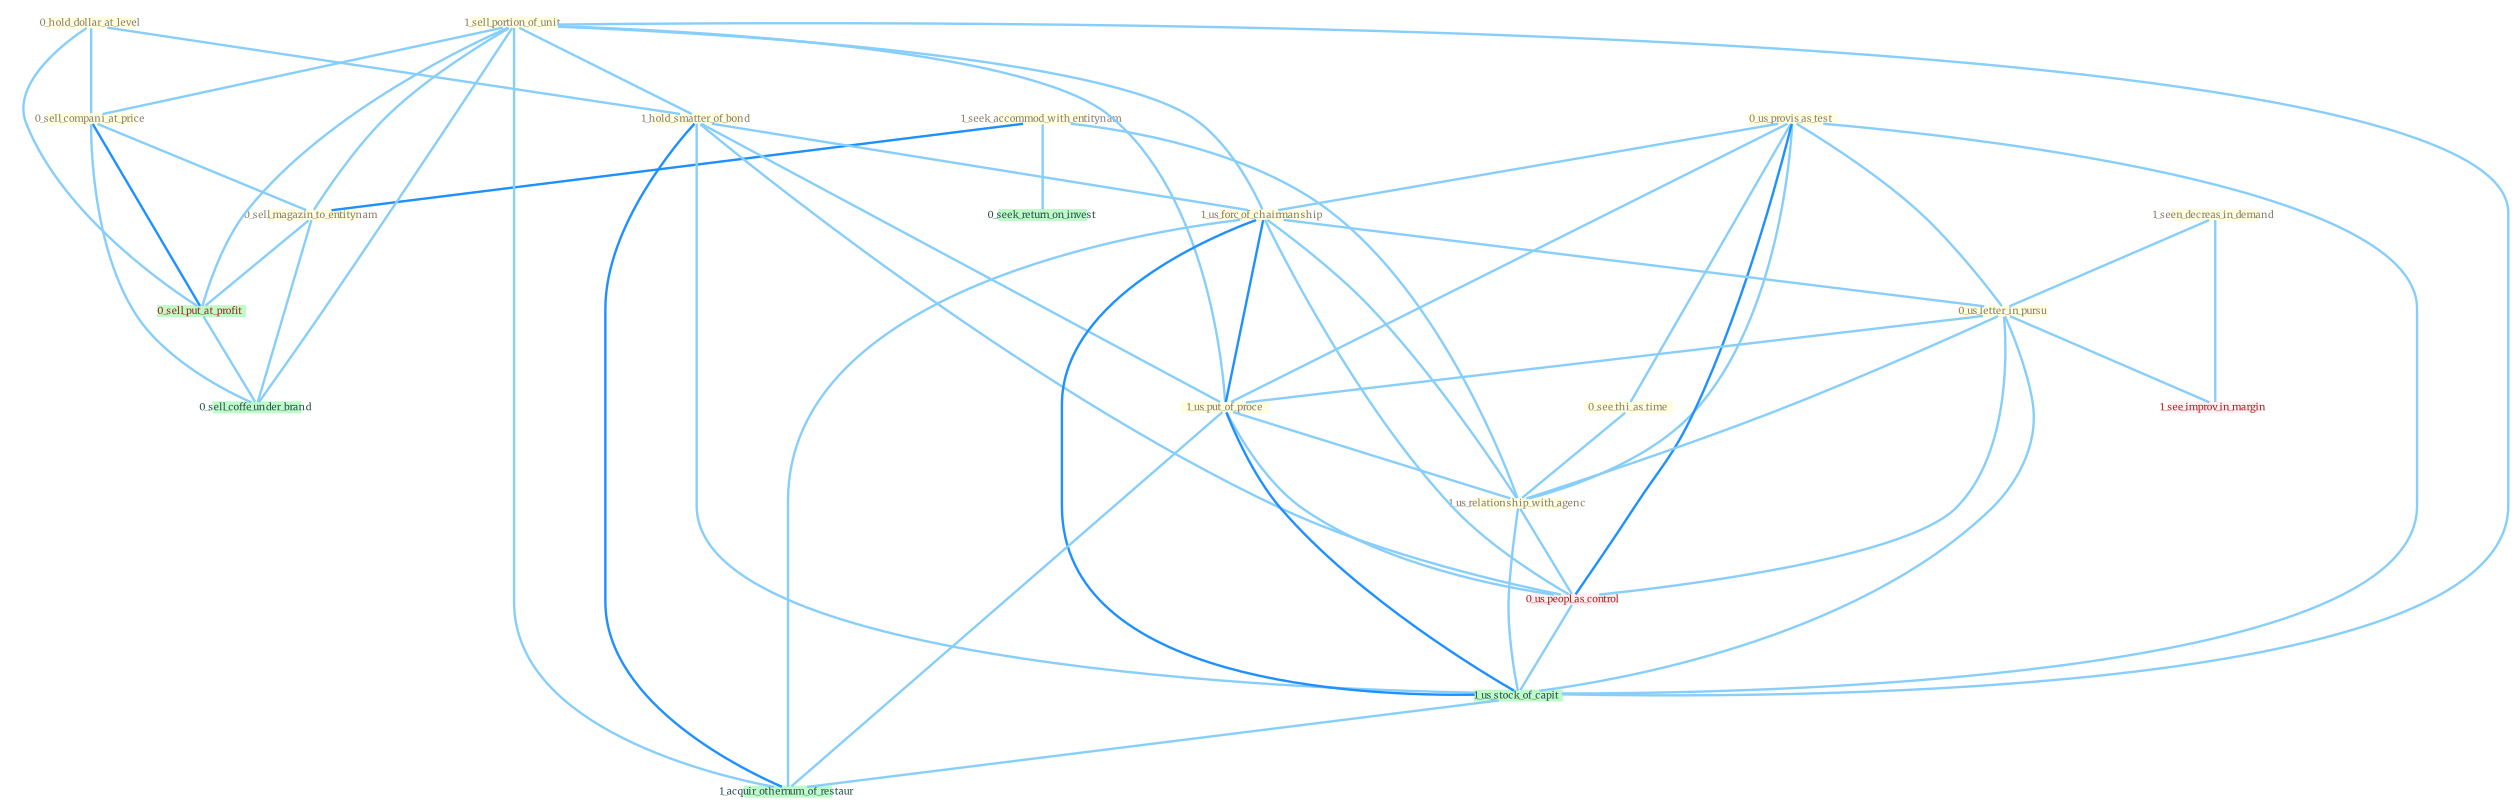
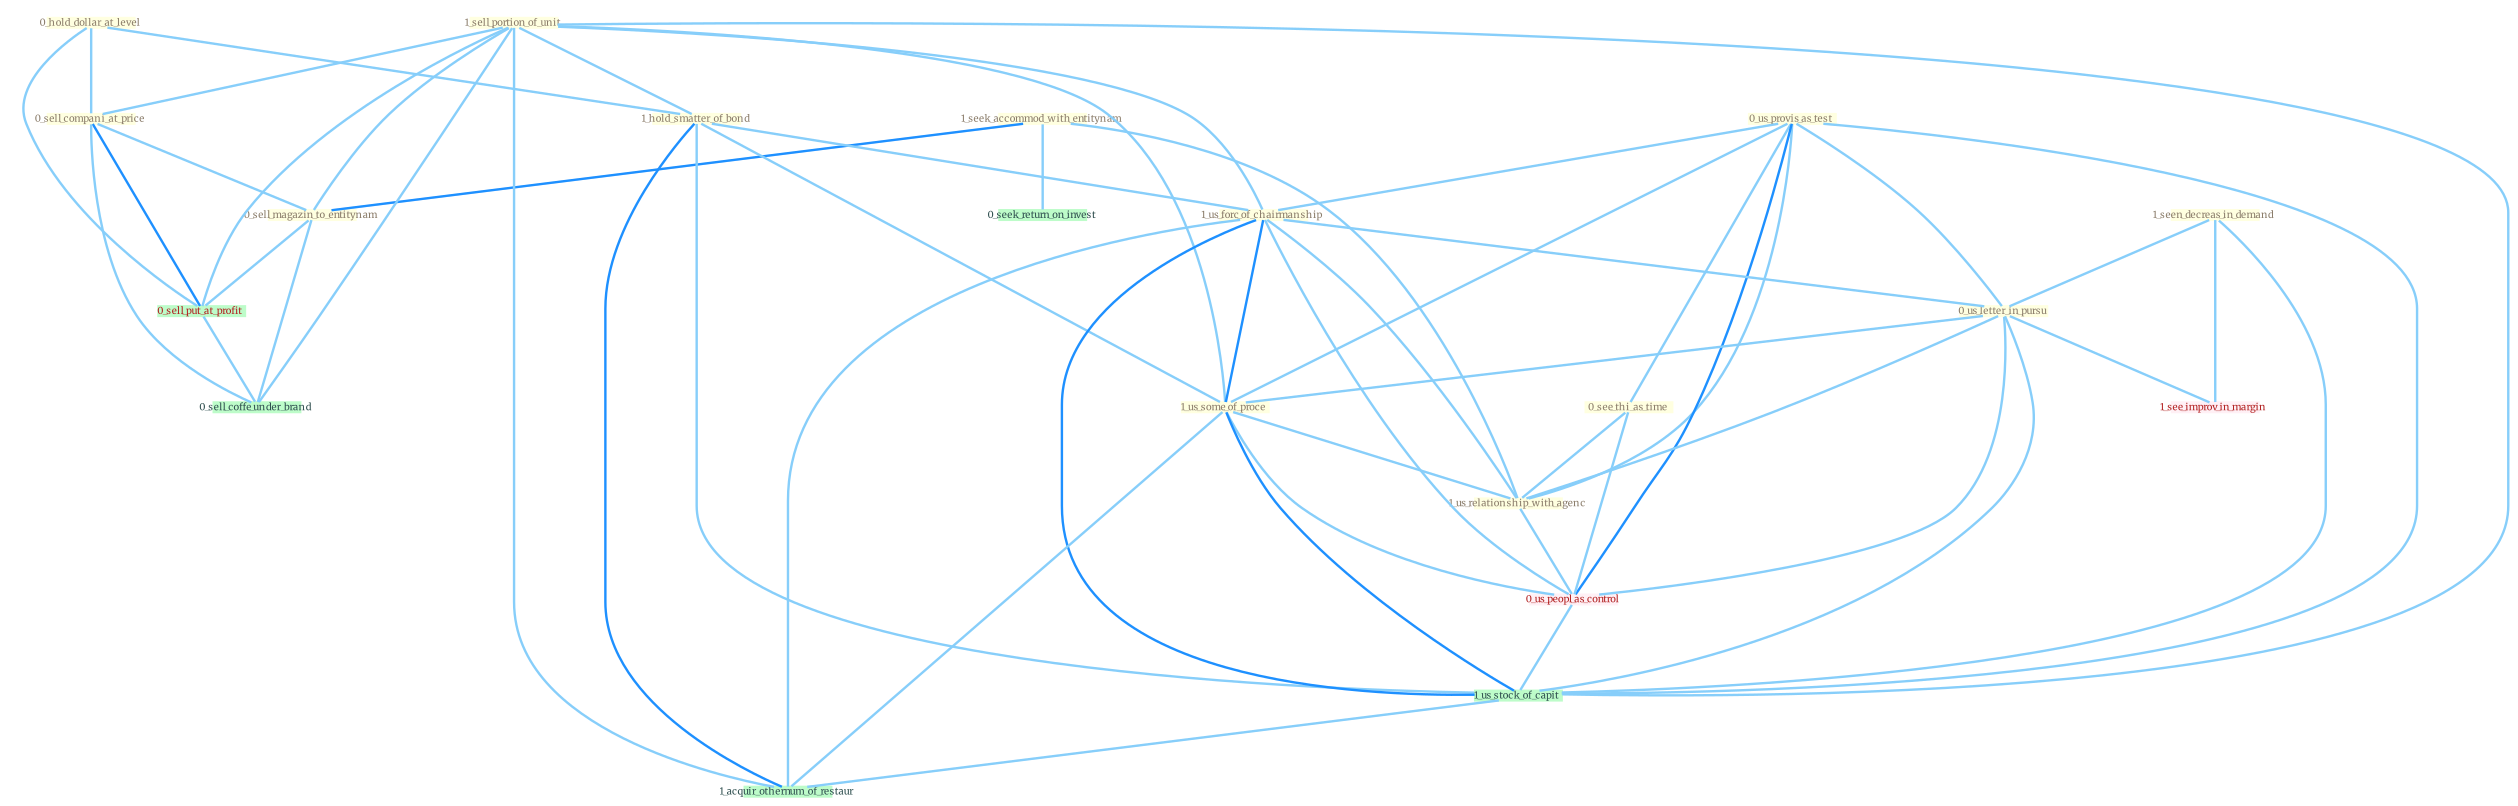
node "1_us_put_of_proce": label "1_us_put_of_proce" -> "1_us_some_of_proce"
edge "1_hold_smatter_of_bond" -- "0_us_peopl_as_control": now "0_see_thi_as_time" -- "0_us_peopl_as_control"
edge "1_us_relationship_with_agenc" -- "1_us_stock_of_capit": now "1_seen_decreas_in_demand" -- "1_us_stock_of_capit"
